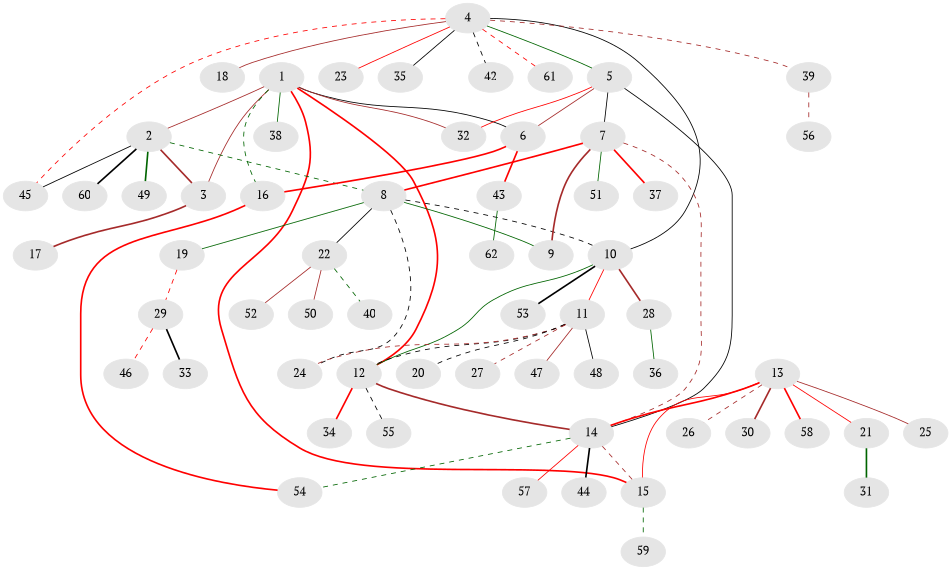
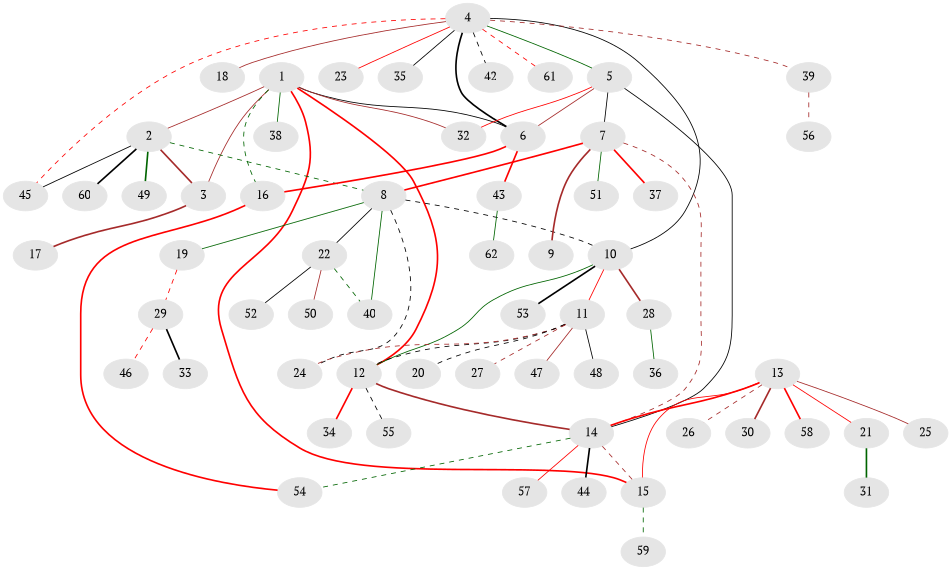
edge "4" -- "6": added
edge "8" -- "9": now "8" -- "40"
edge "22" -- "52": color brown -> black
